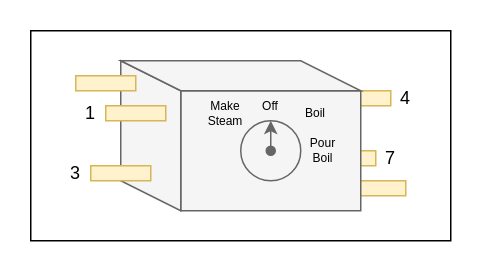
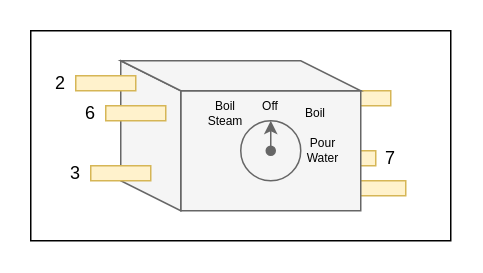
node "2": added
node "4": removed
node "1": label "1" -> "6"
node "Make Steam": label "Make Steam" -> "Boil Steam"
node "Pour Boil": label "Pour Boil" -> "Pour Water"
